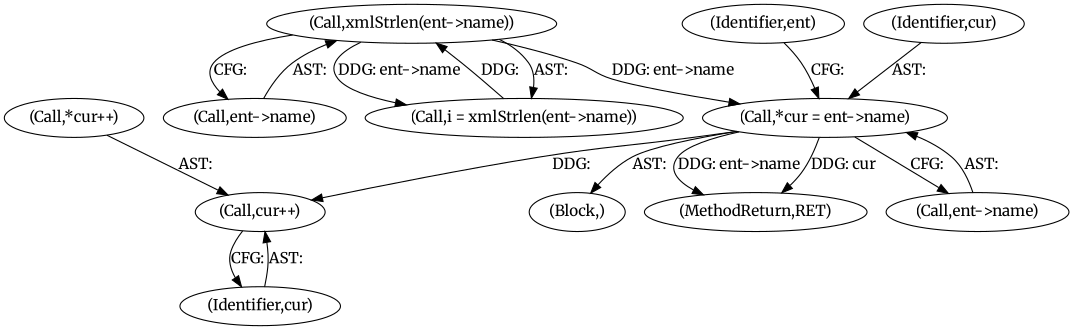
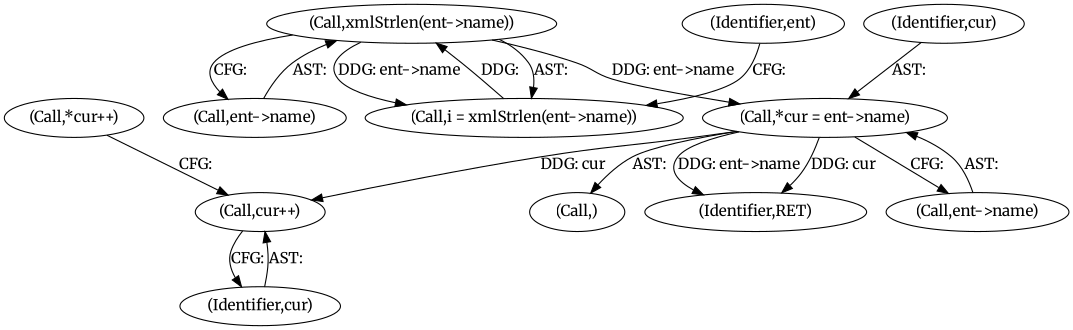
edge "(Identifier,ent)" -> "(Call,*cur = ent->name)": now "(Identifier,ent)" -> "(Call,i = xmlStrlen(ent->name))"
edge "(Call,*cur++)" -> "(Call,cur++)": label "AST: " -> "CFG: "
edge "(Call,*cur = ent->name)" -> "(Call,cur++)": label "DDG: " -> "DDG: cur"
node "(Block,)": label "(Block,)" -> "(Call,)"
node "(MethodReturn,RET)": label "(MethodReturn,RET)" -> "(Identifier,RET)"
